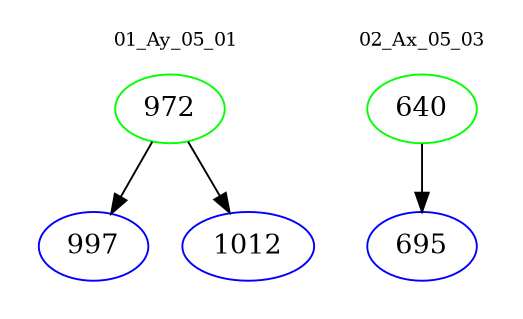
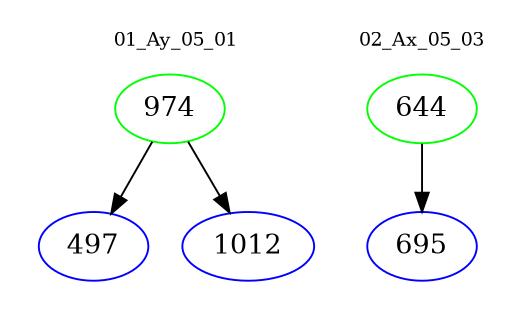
node "972": label "972" -> "974"
node "640": label "640" -> "644"
node "997": label "997" -> "497"
